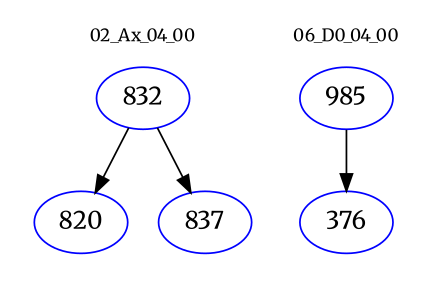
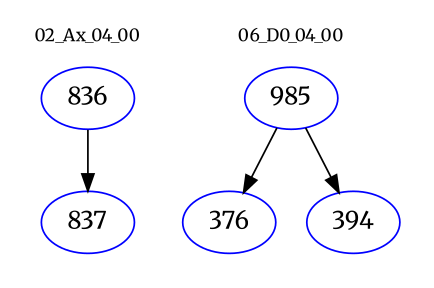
node "832": label "832" -> "836"
node "820": removed
node "394": added
